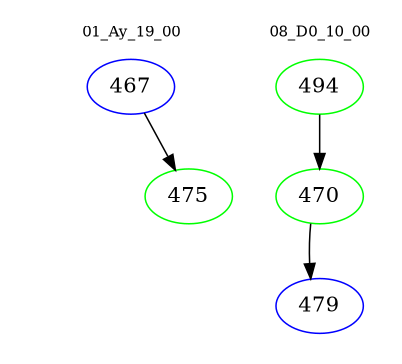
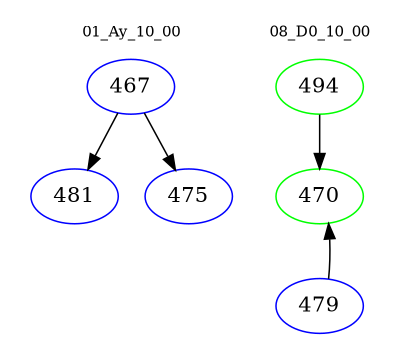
cluster "01_Ay_19_00": label "01_Ay_19_00" -> "01_Ay_10_00"
node "481": added
node "475": color green -> blue
edge "470" -> "479": reversed
